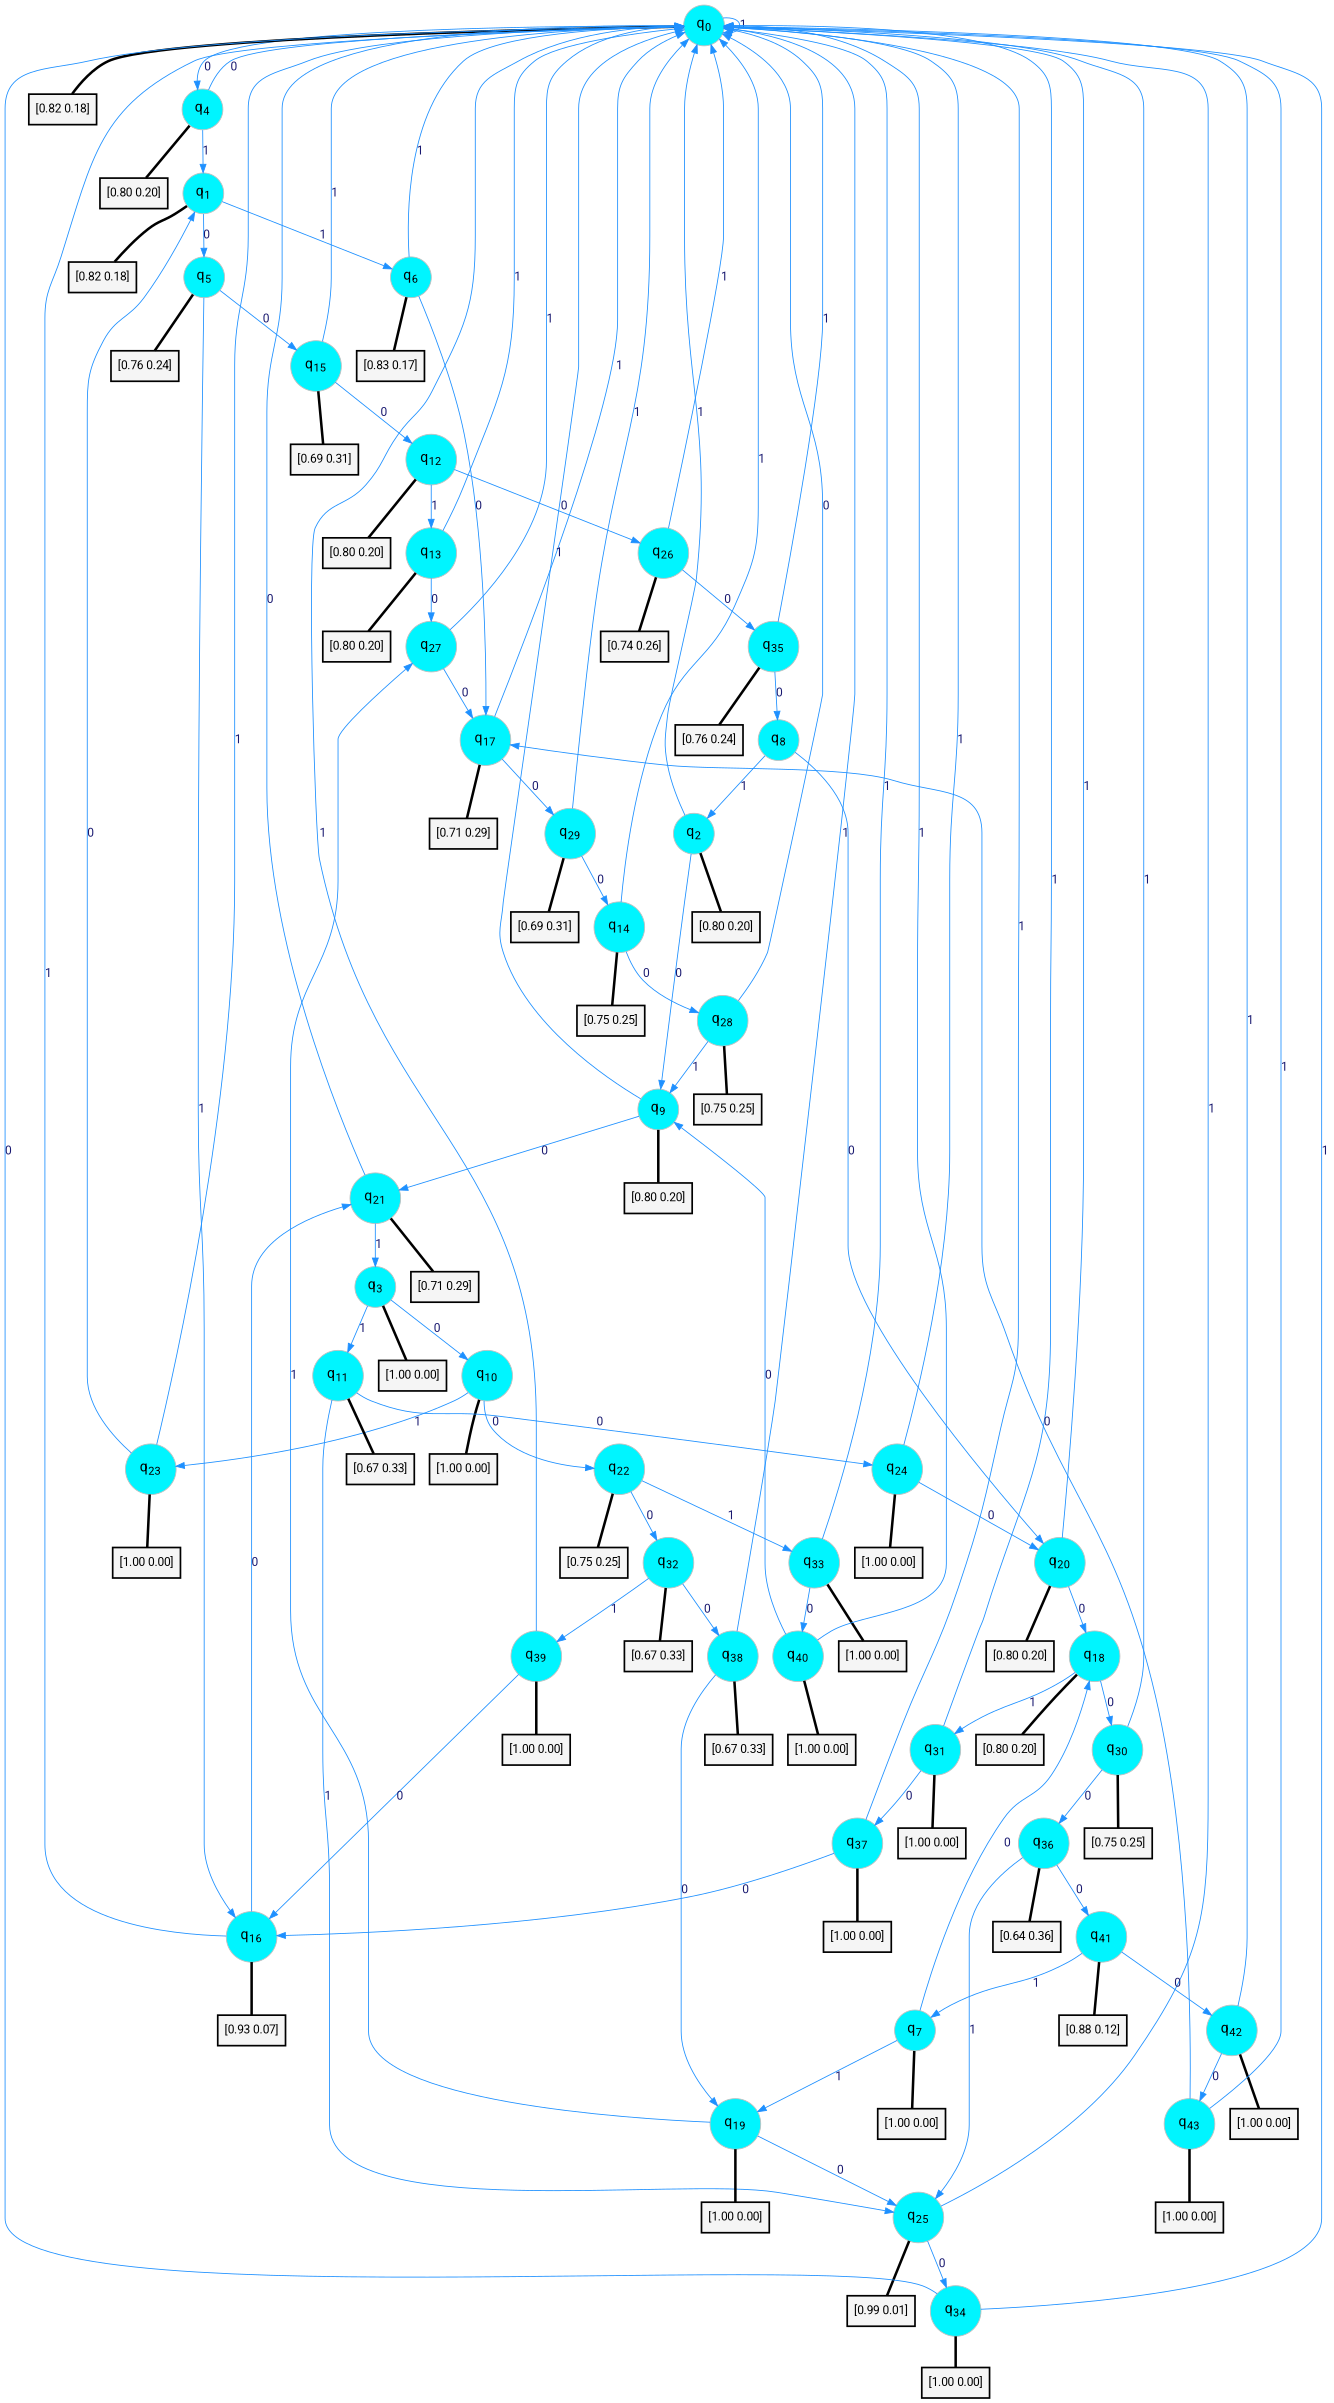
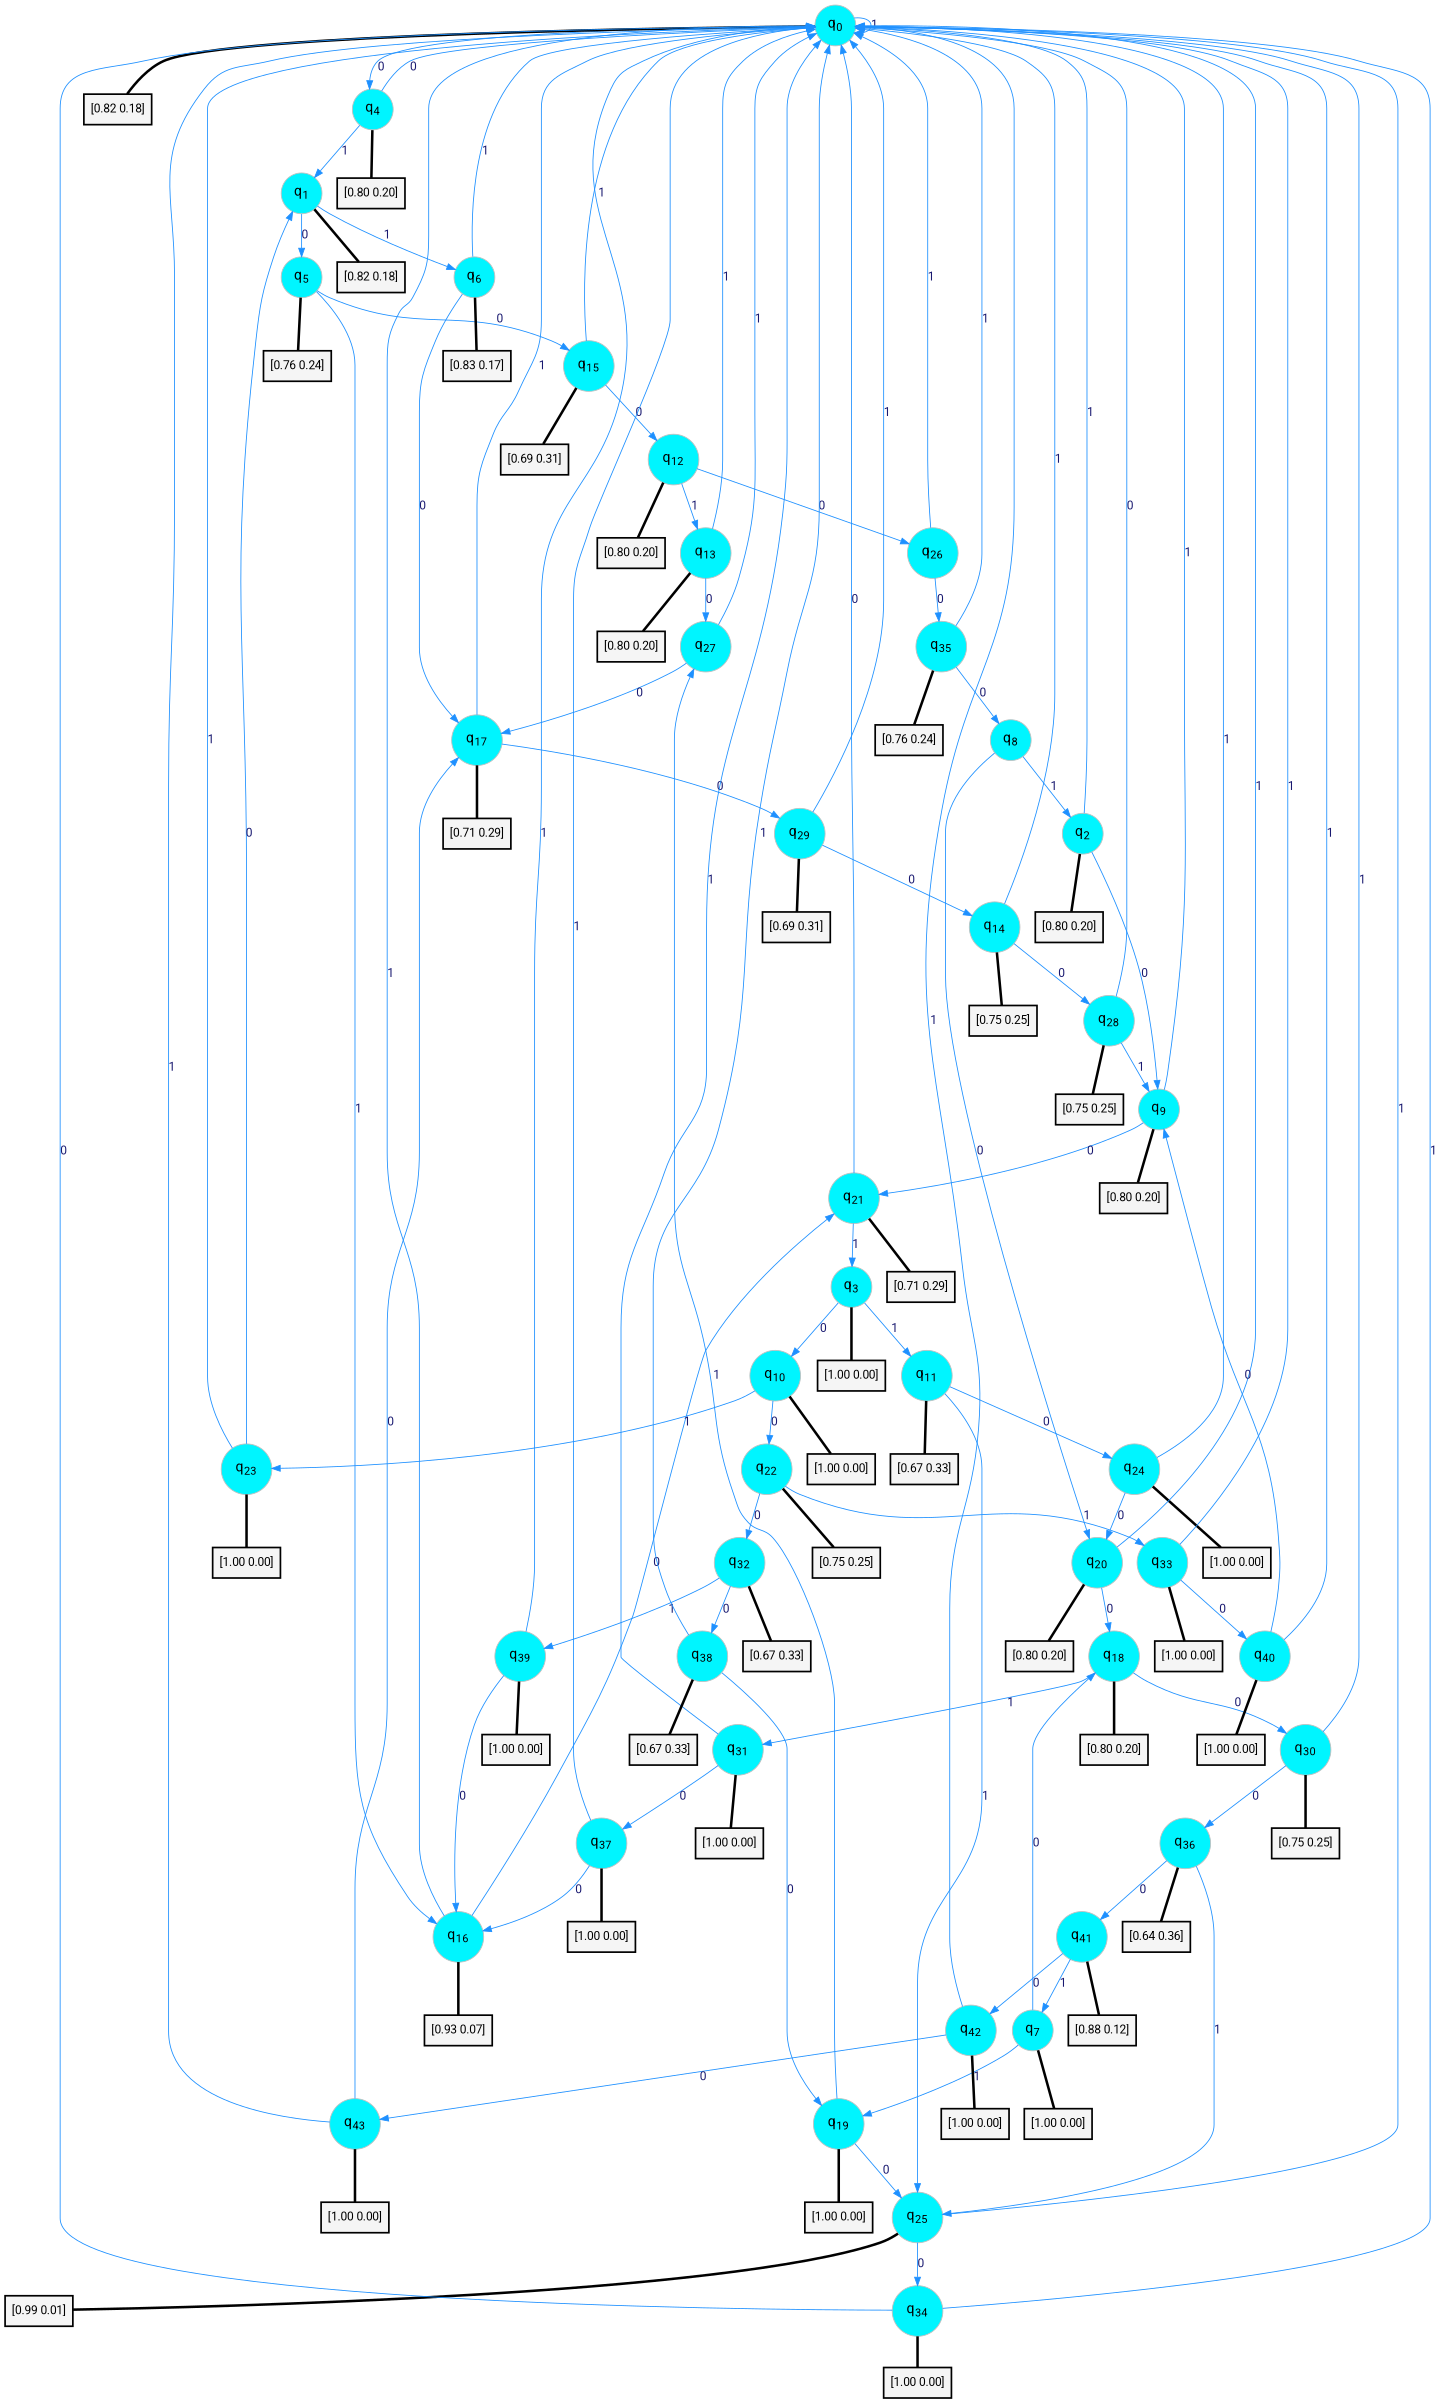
node "[0.74 0.26]": removed
